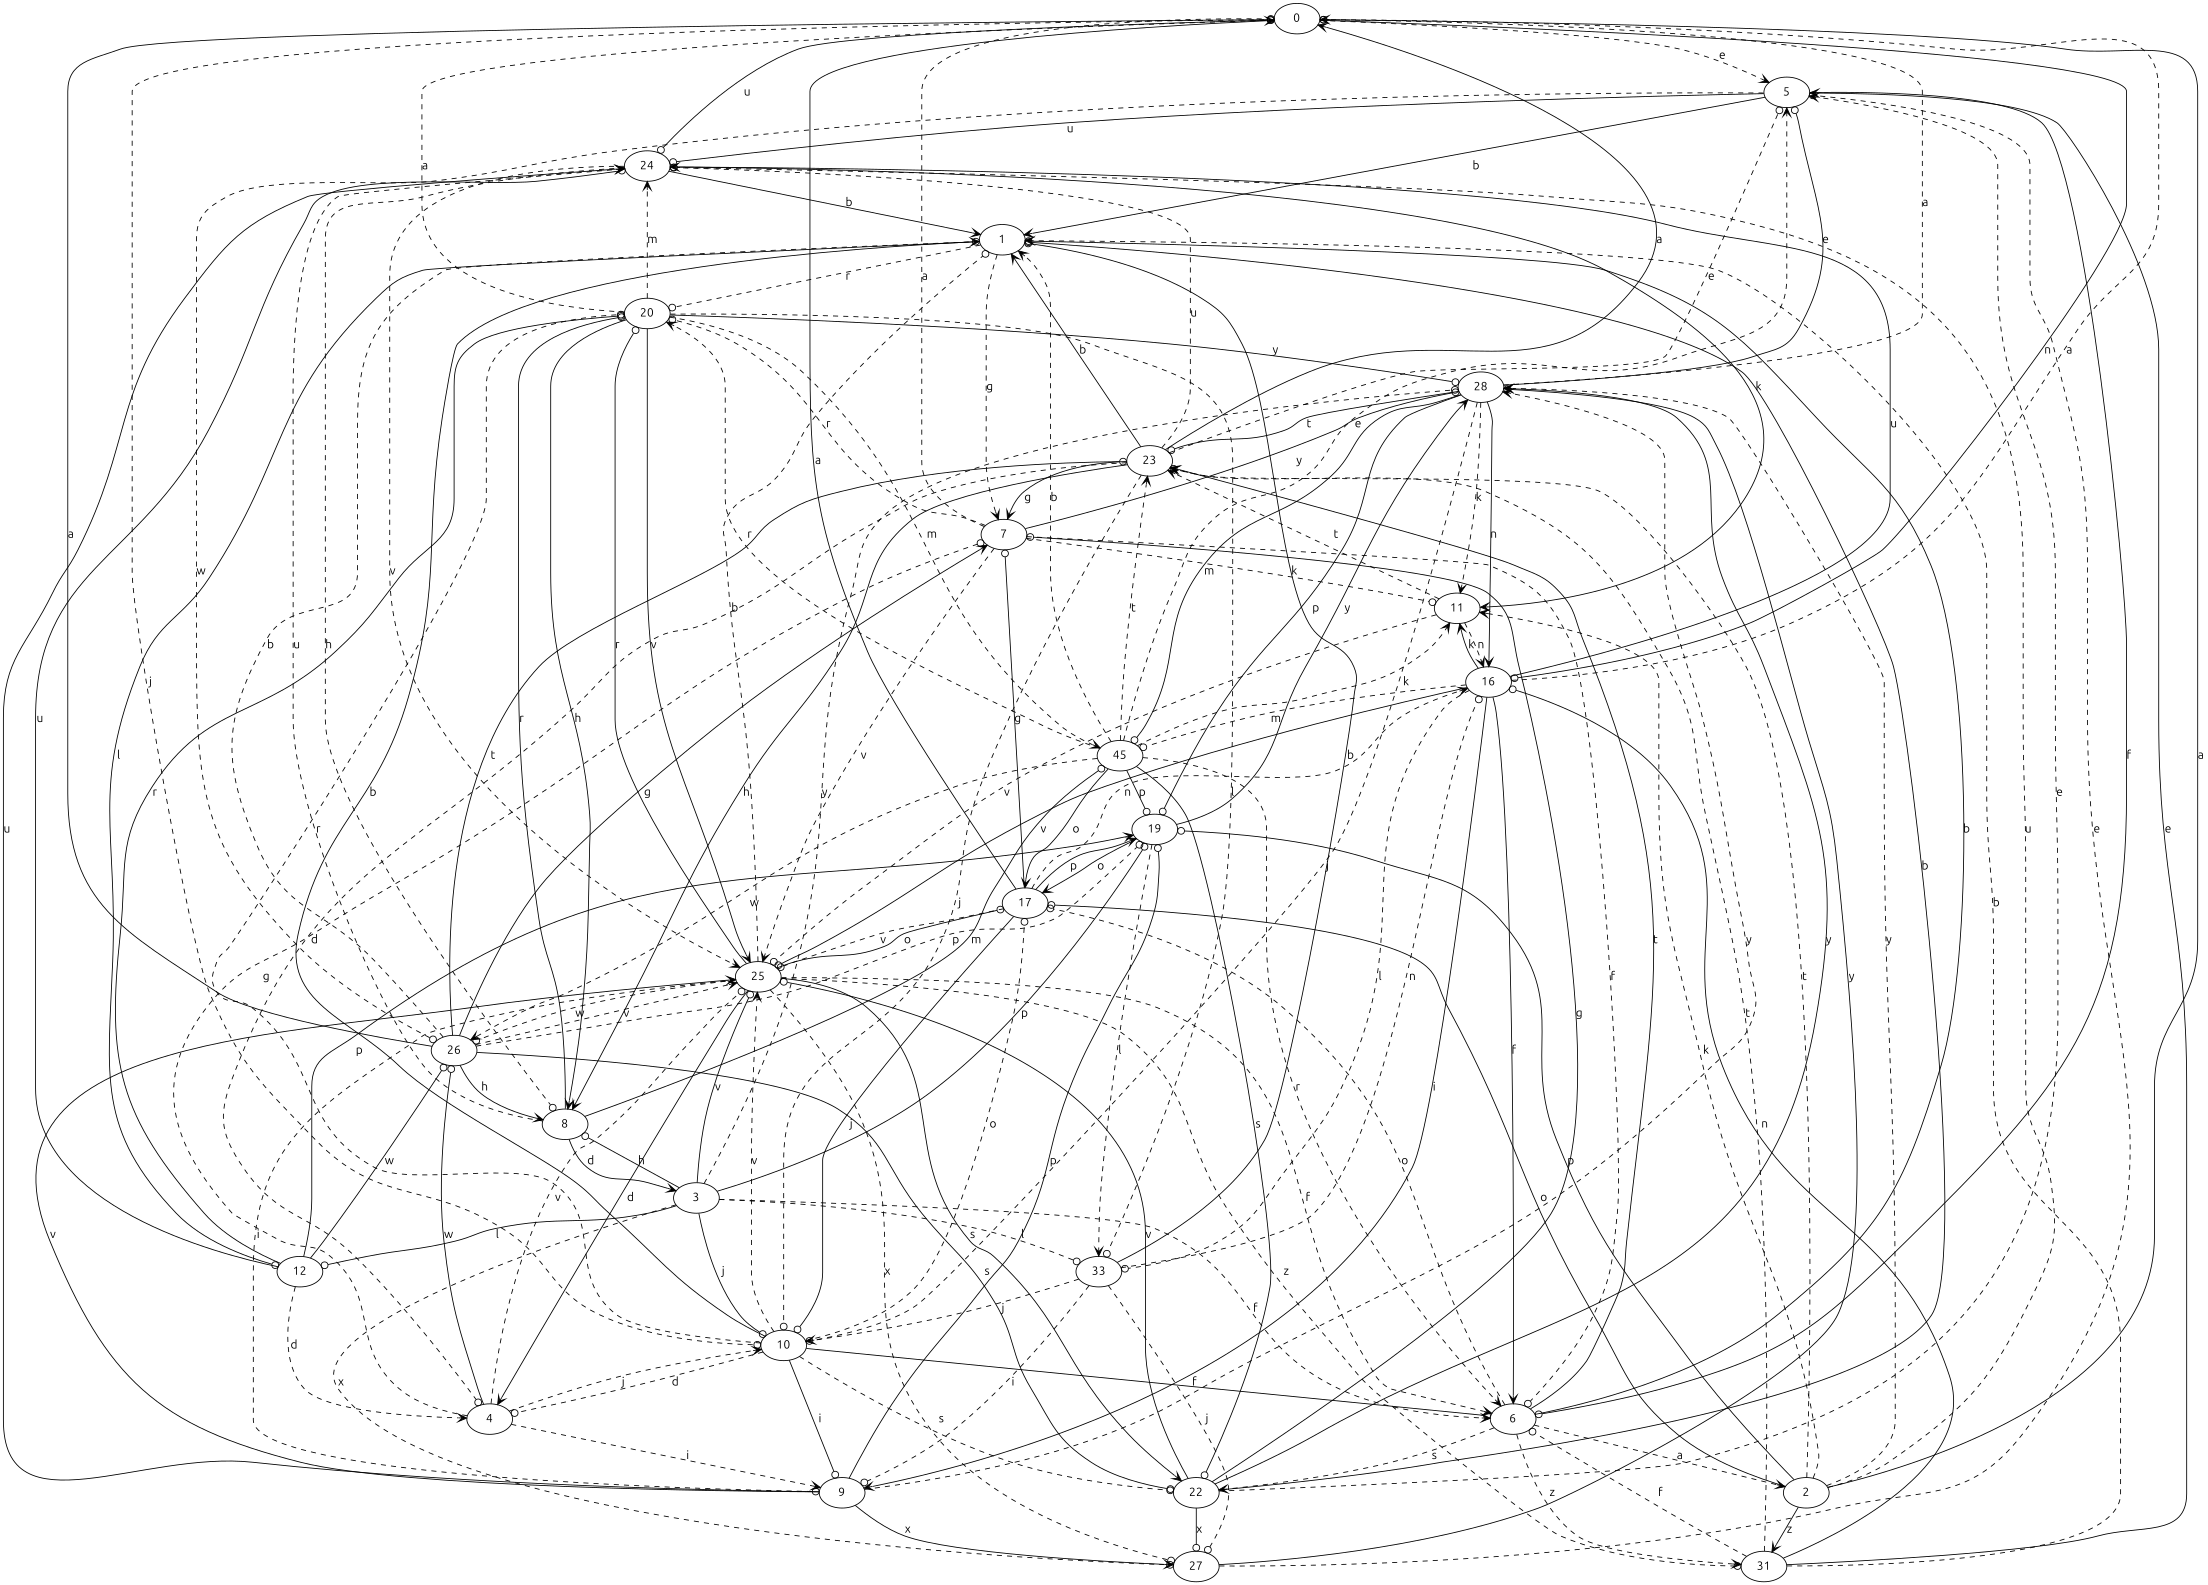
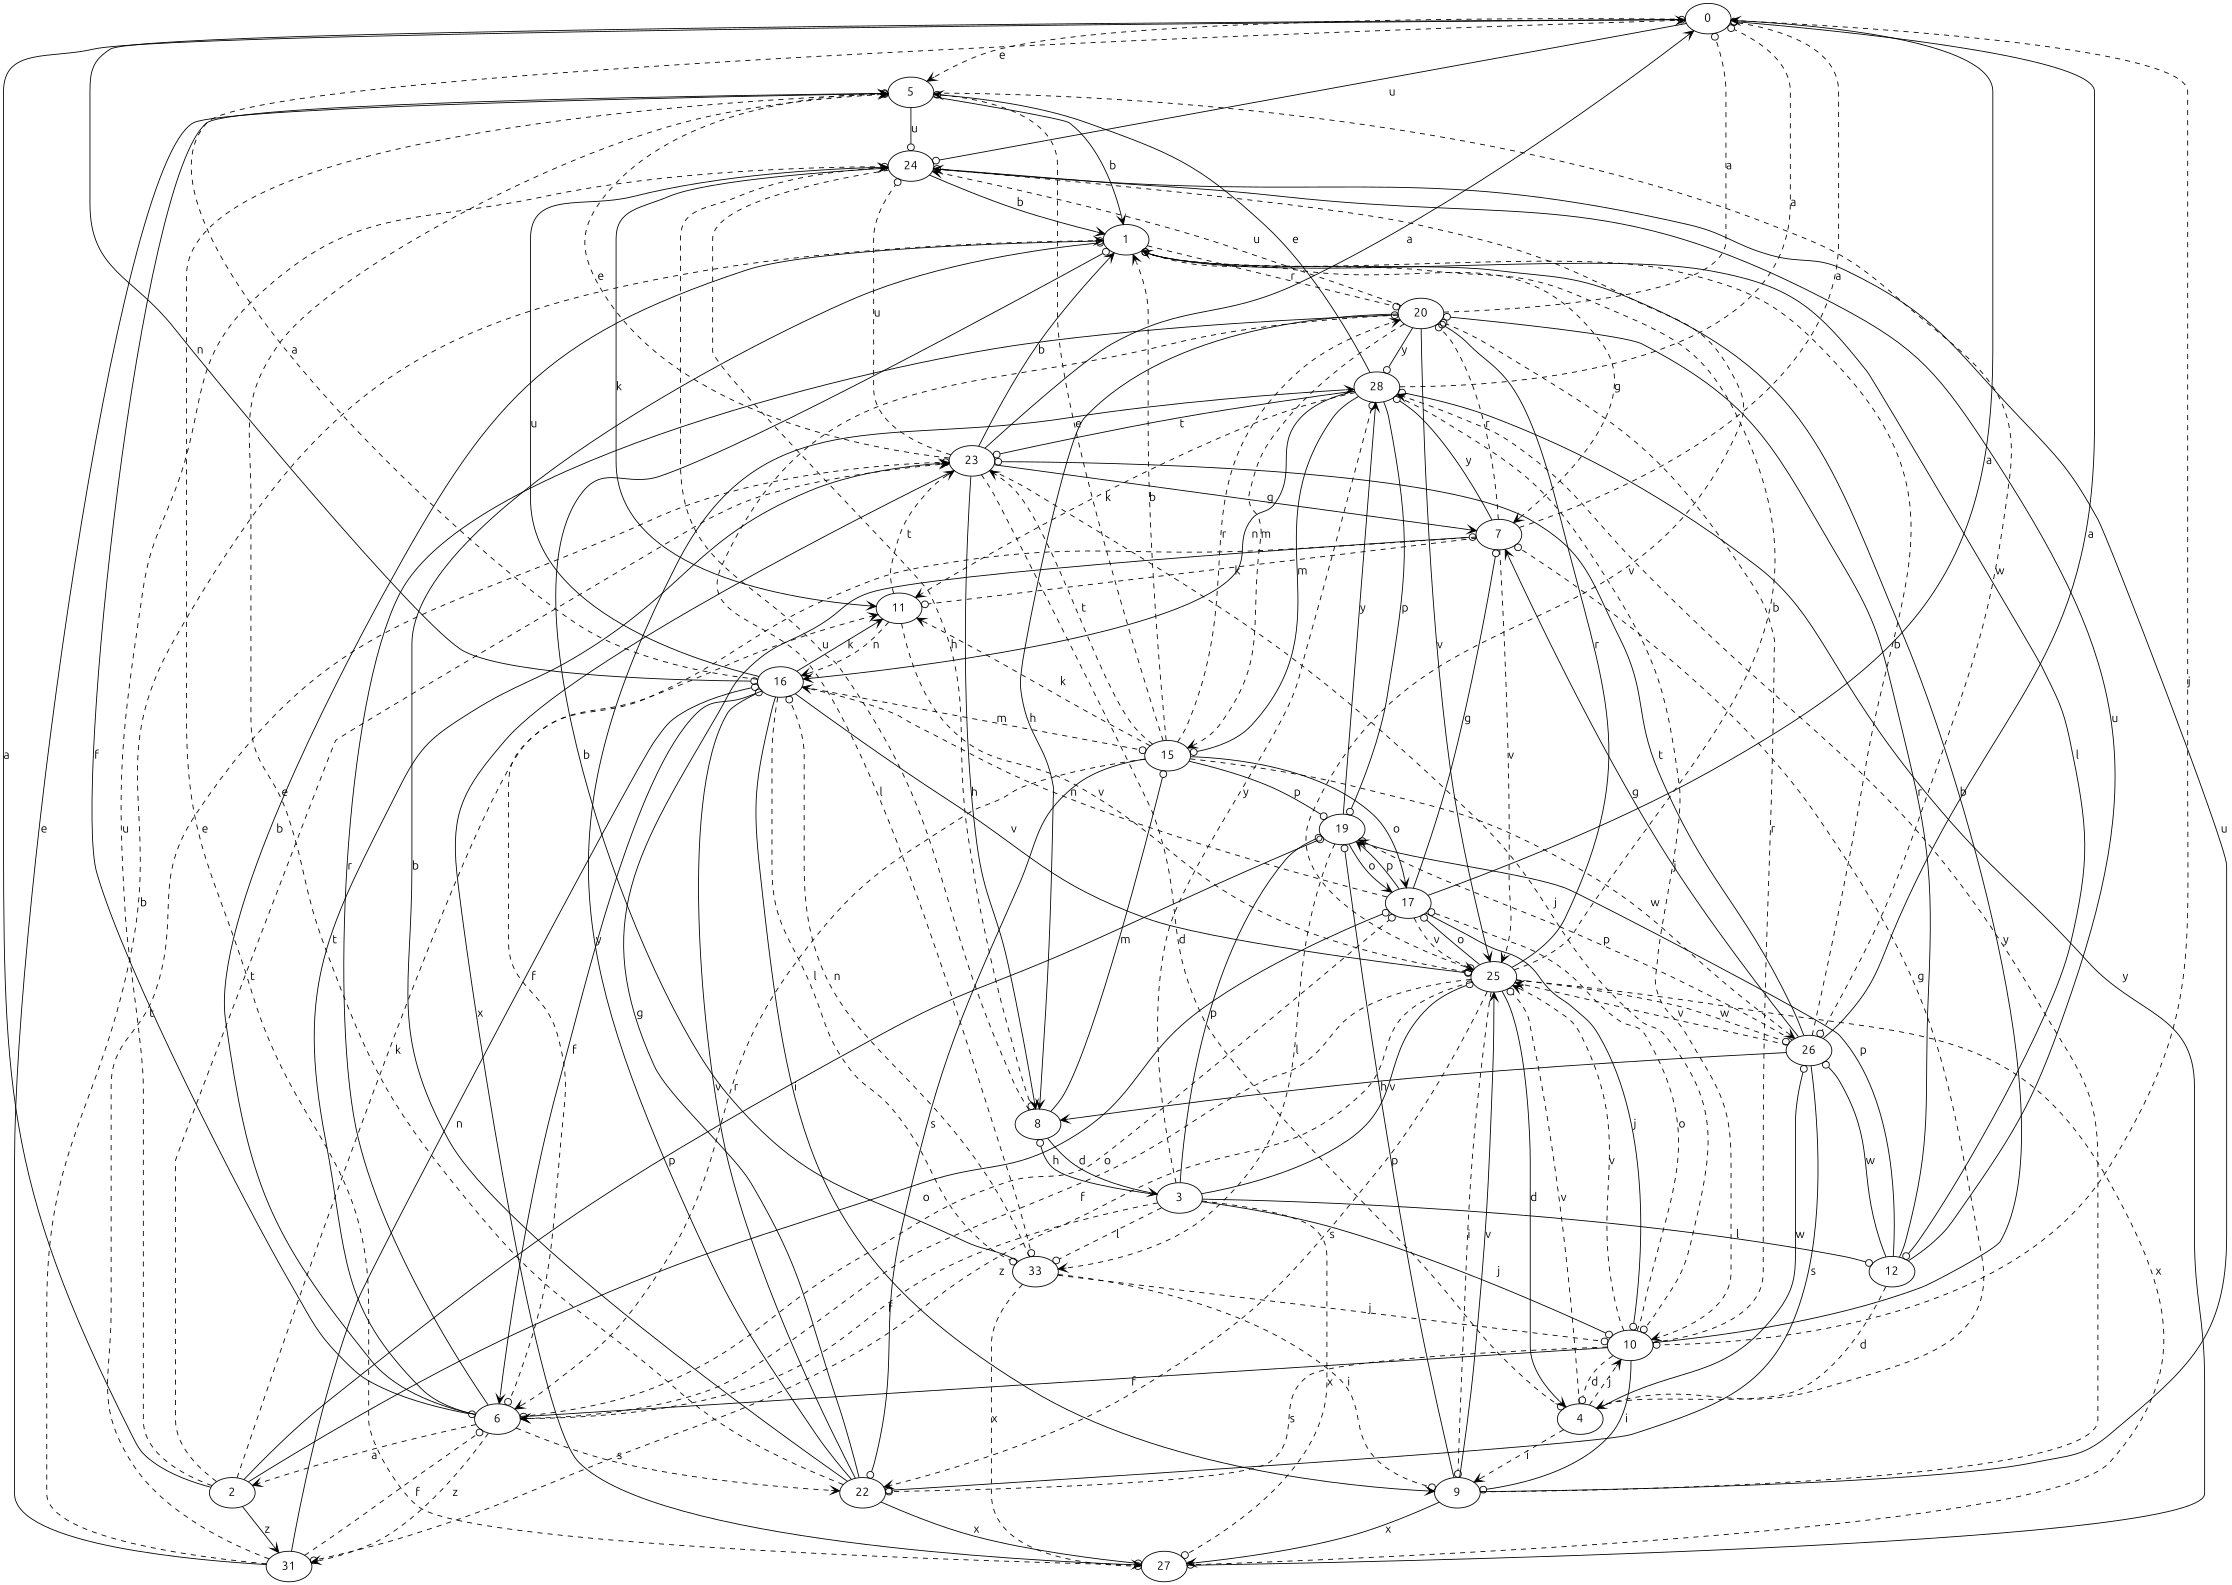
edge "20" -> "24": label "m" -> "u"
edge "8" -> "20": now "6" -> "20"
node "45": label "45" -> "15"
edge "2" -> "28": removed, label "y"
edge "23" -> "27": added, label "x"
edge "22" -> "25": now "22" -> "16"
edge "25" -> "22": style solid -> dashed
edge "33" -> "27": label "j" -> "x"
